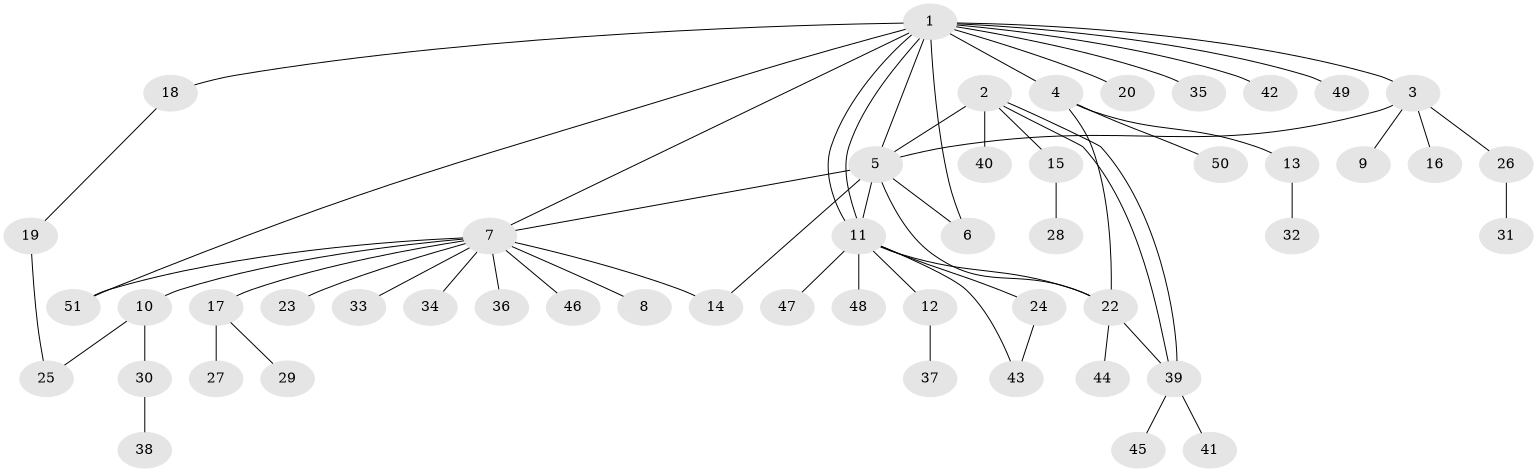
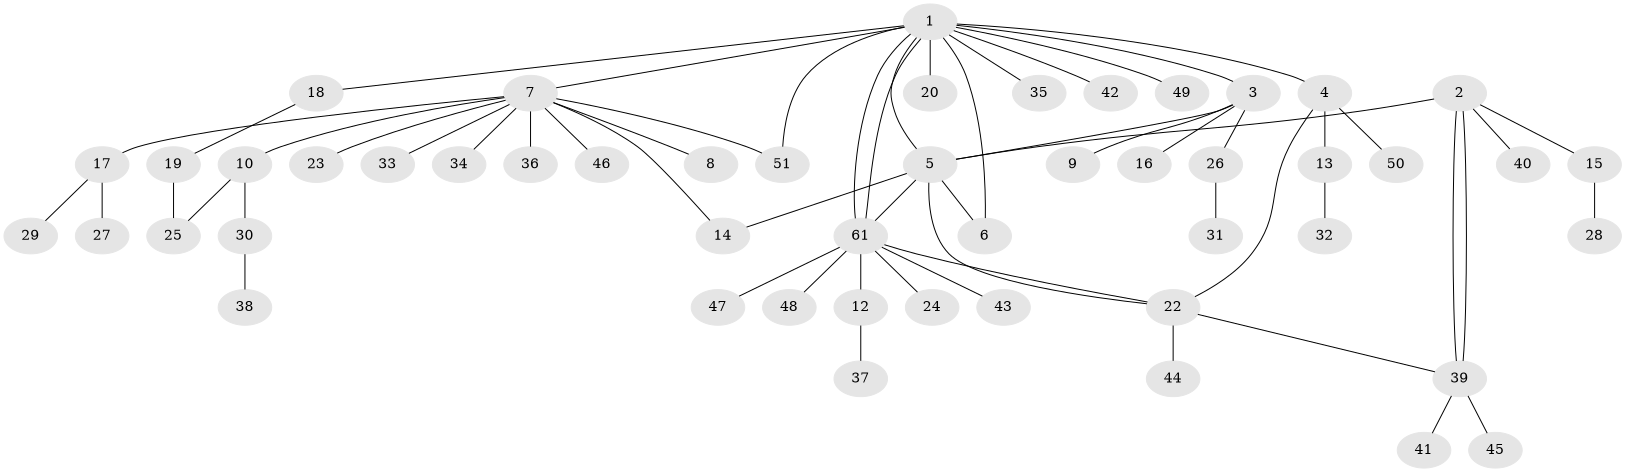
edge "5" -- "7": removed
node "11": label "11" -> "61"
edge "24" -- "43": removed
